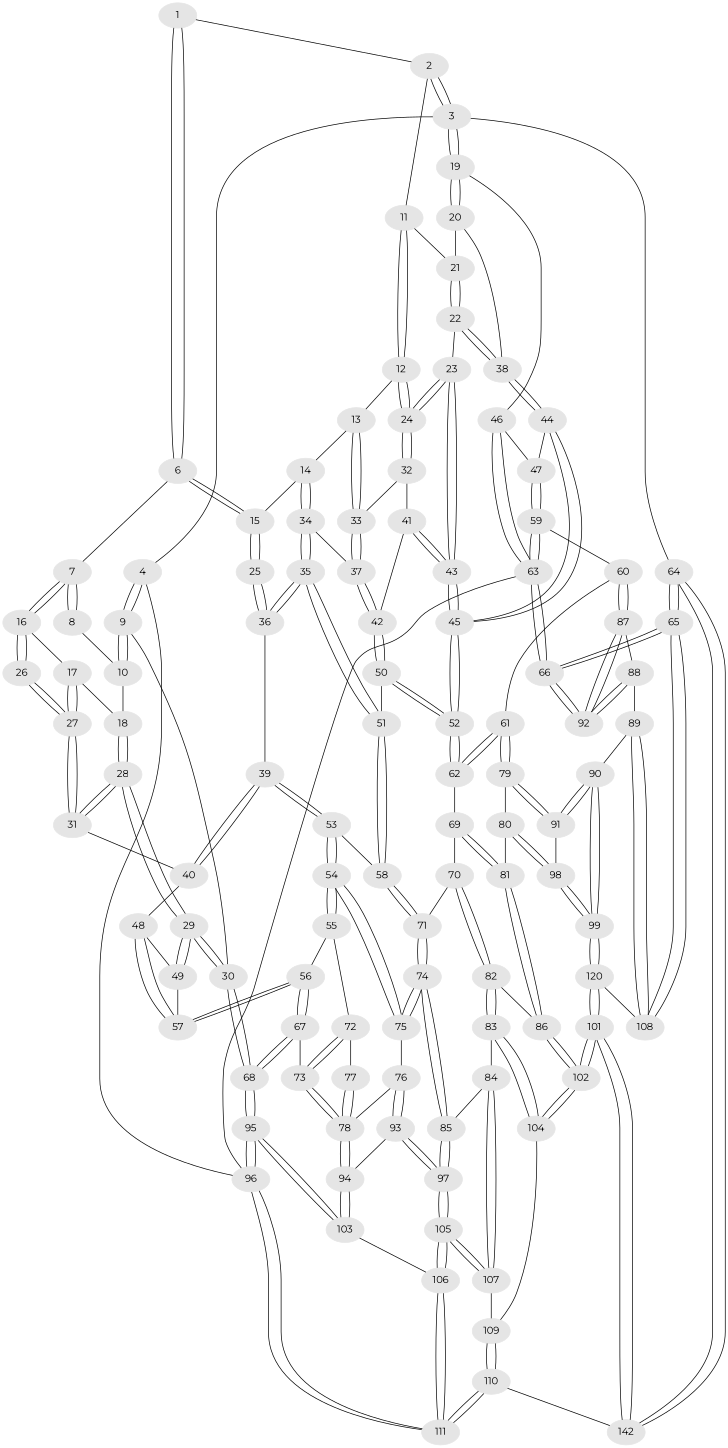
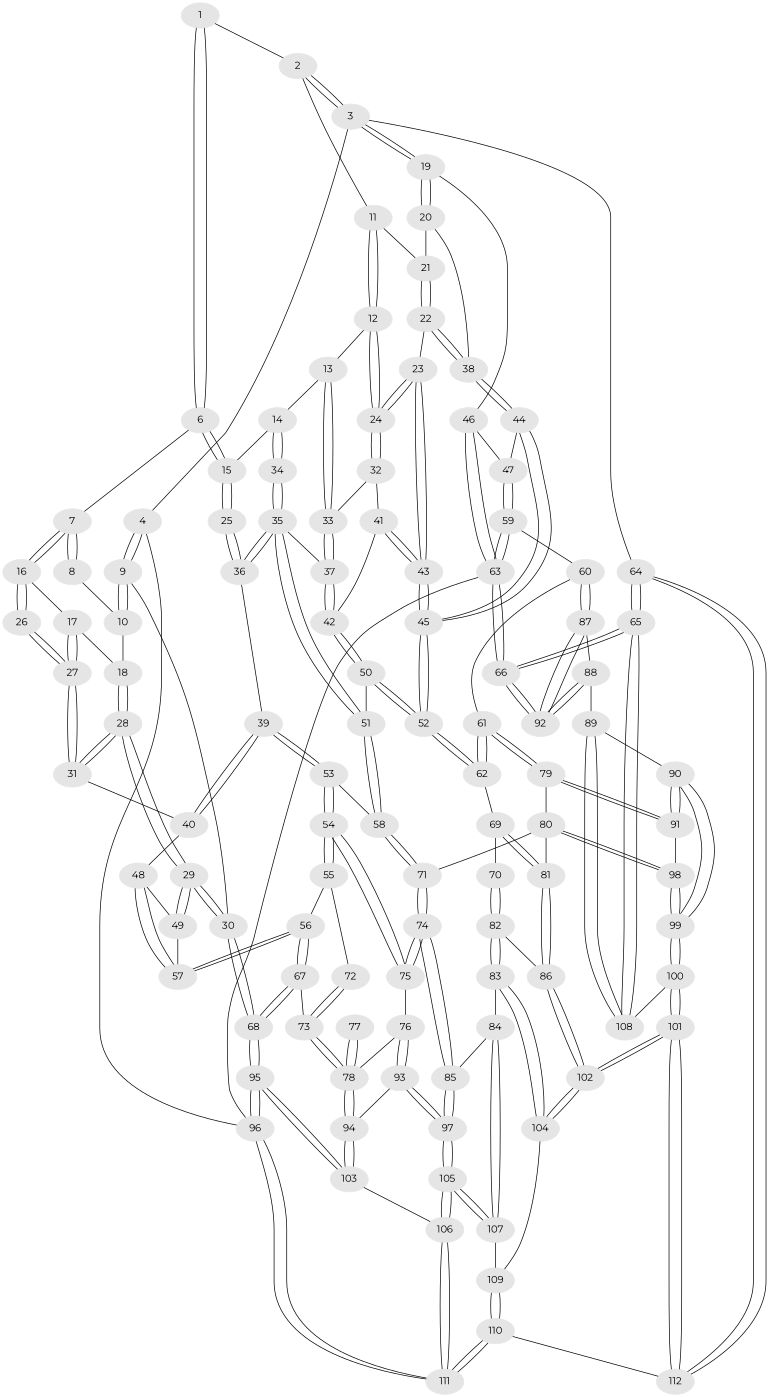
edge "34" -- "37": now "35" -- "37"
edge "70" -- "71": now "80" -- "71"
node "120": label "120" -> "100"
edge "72" -- "77": removed
node "142": label "142" -> "112"
